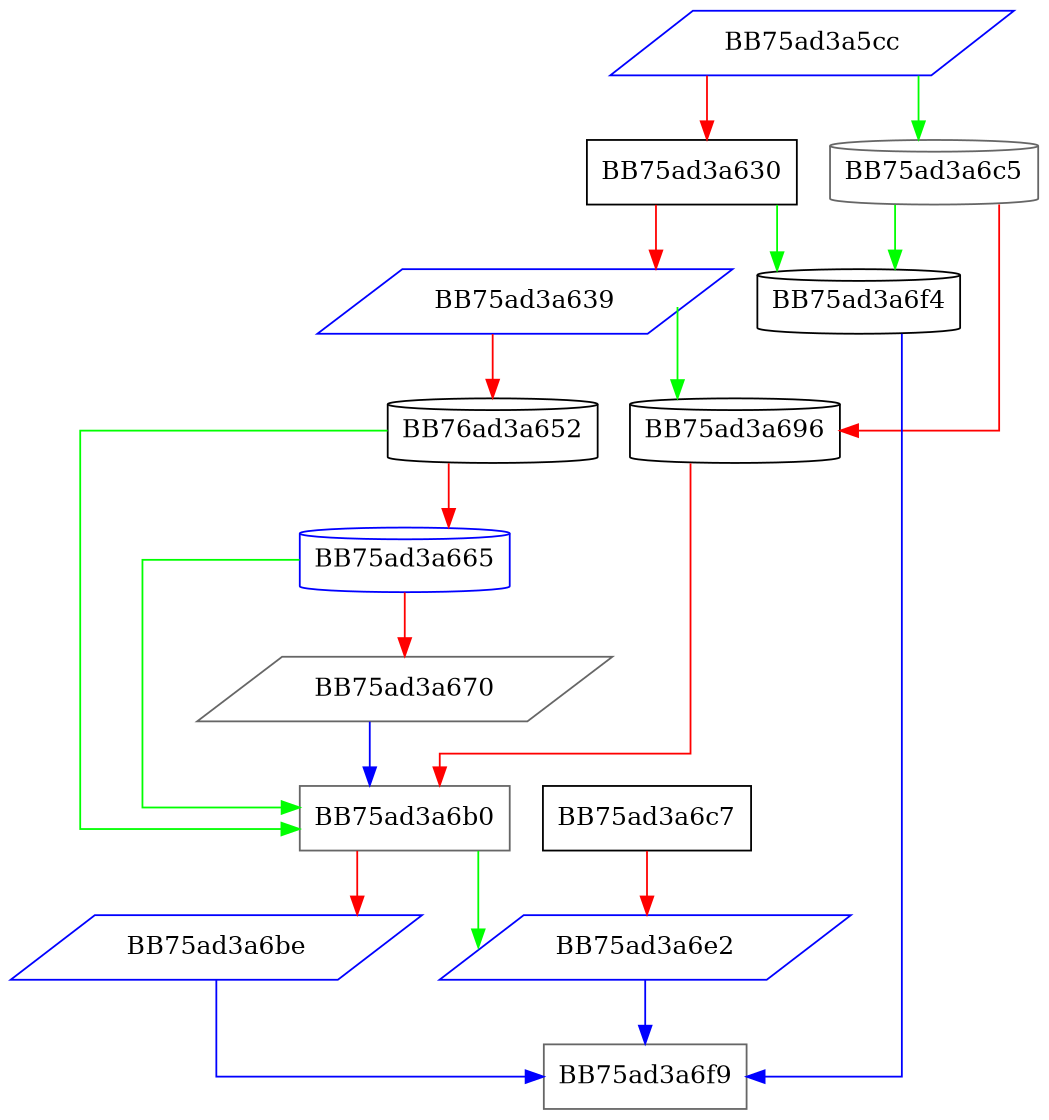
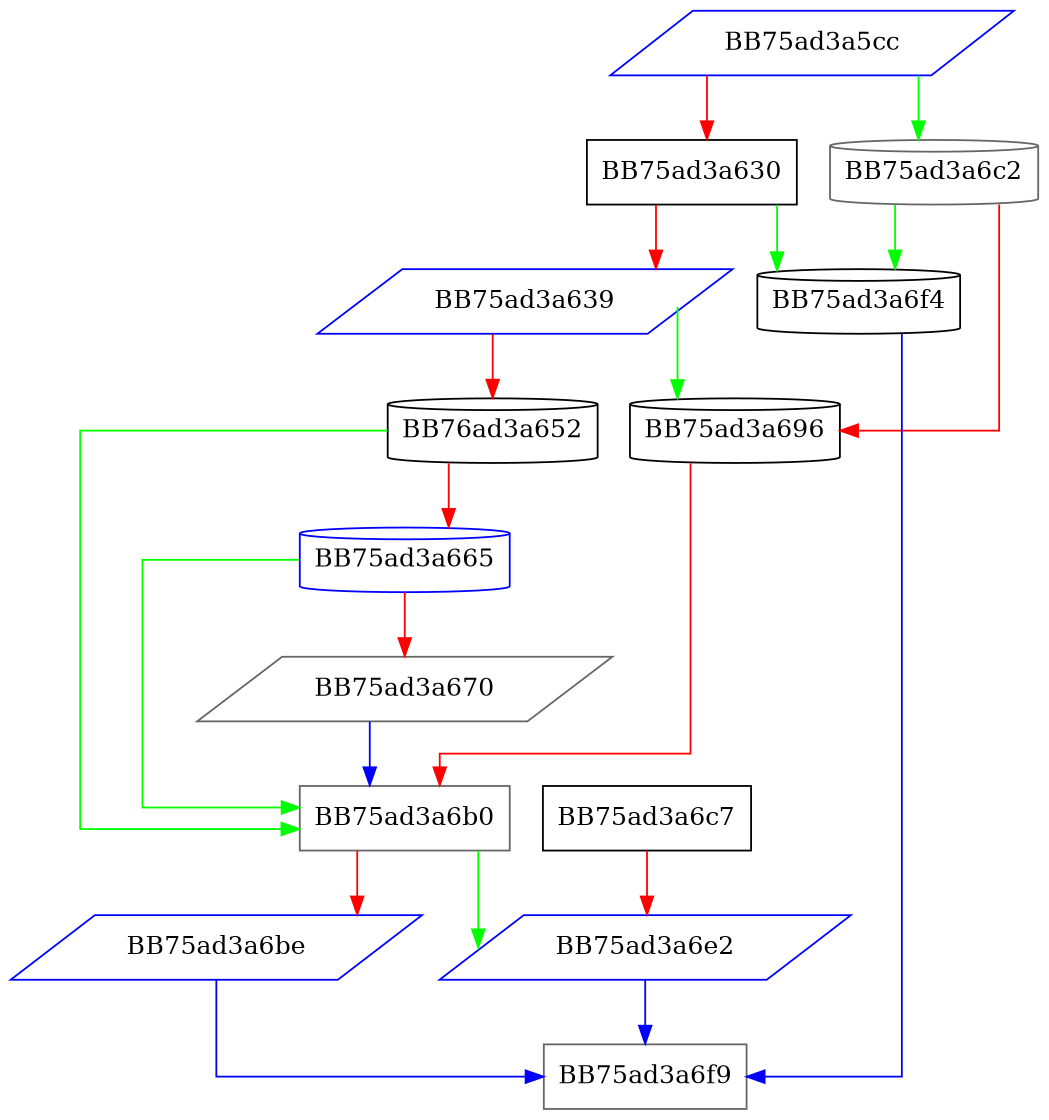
node "BB75ad3a6c5": label "BB75ad3a6c5" -> "BB75ad3a6c2"
